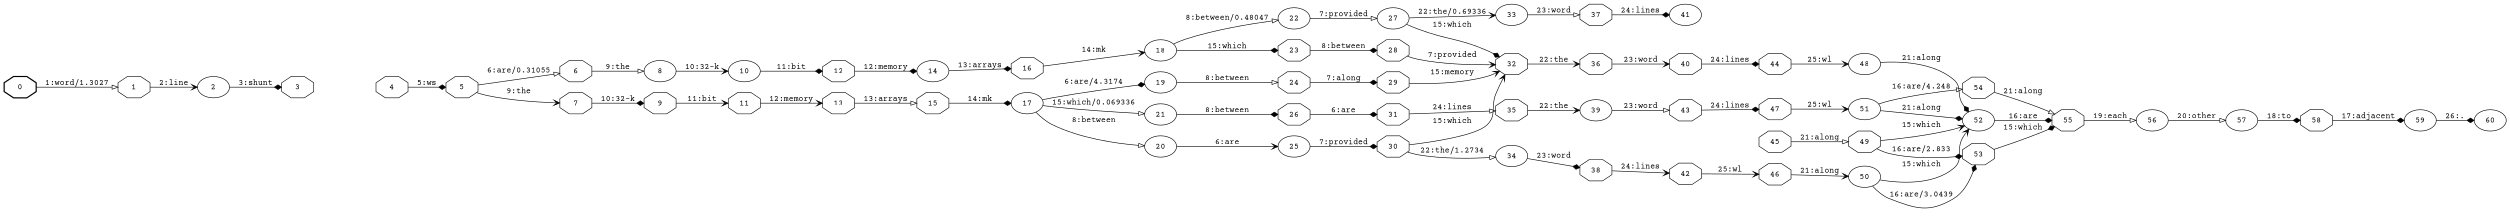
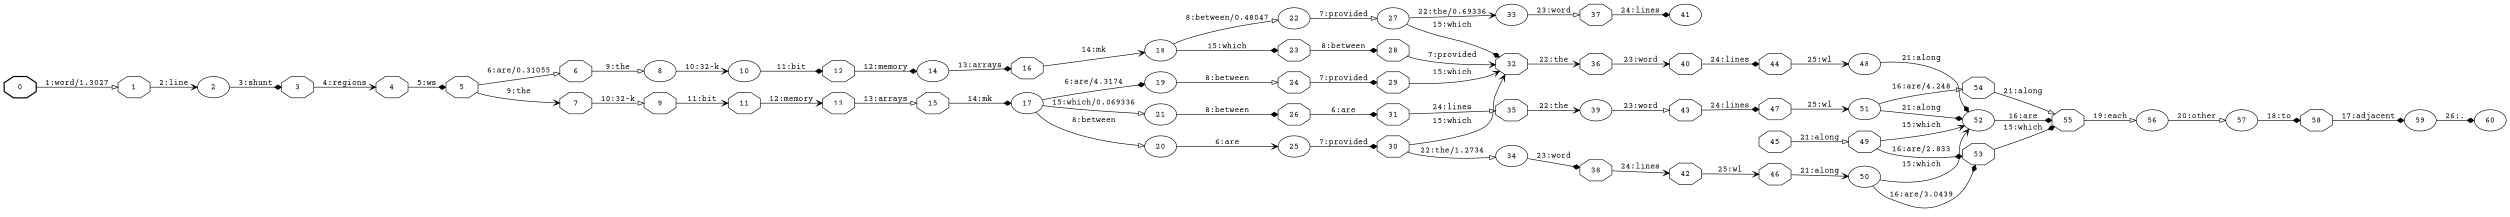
edge "29" -> "32": label "15:memory" -> "15:which"
edge "24" -> "29": label "7:along" -> "7:provided"
edge "3" -> "4": added, label "4:regions"
edge "7" -> "9": arrowhead diamond -> onormal
